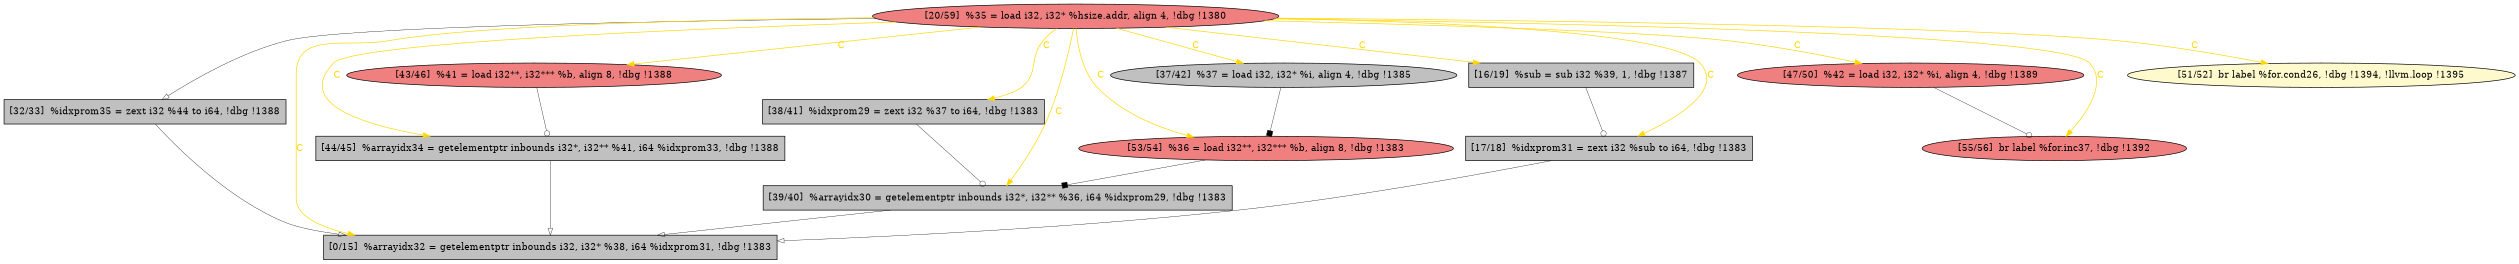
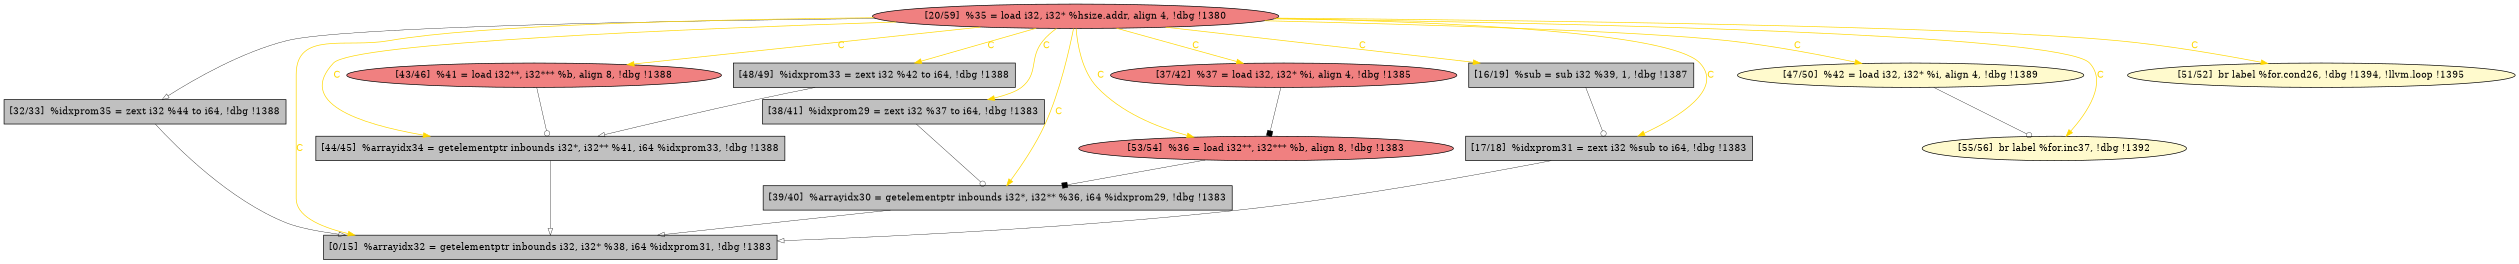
node "[48/49]  %idxprom33 = zext i32 %42 to i64, !dbg !1388": added
node "[37/42]  %37 = load i32, i32* %i, align 4, !dbg !1385": fillcolor grey -> lightcoral
node "[47/50]  %42 = load i32, i32* %i, align 4, !dbg !1389": fillcolor lightcoral -> lemonchiffon
node "[55/56]  br label %for.inc37, !dbg !1392": fillcolor lightcoral -> lemonchiffon
